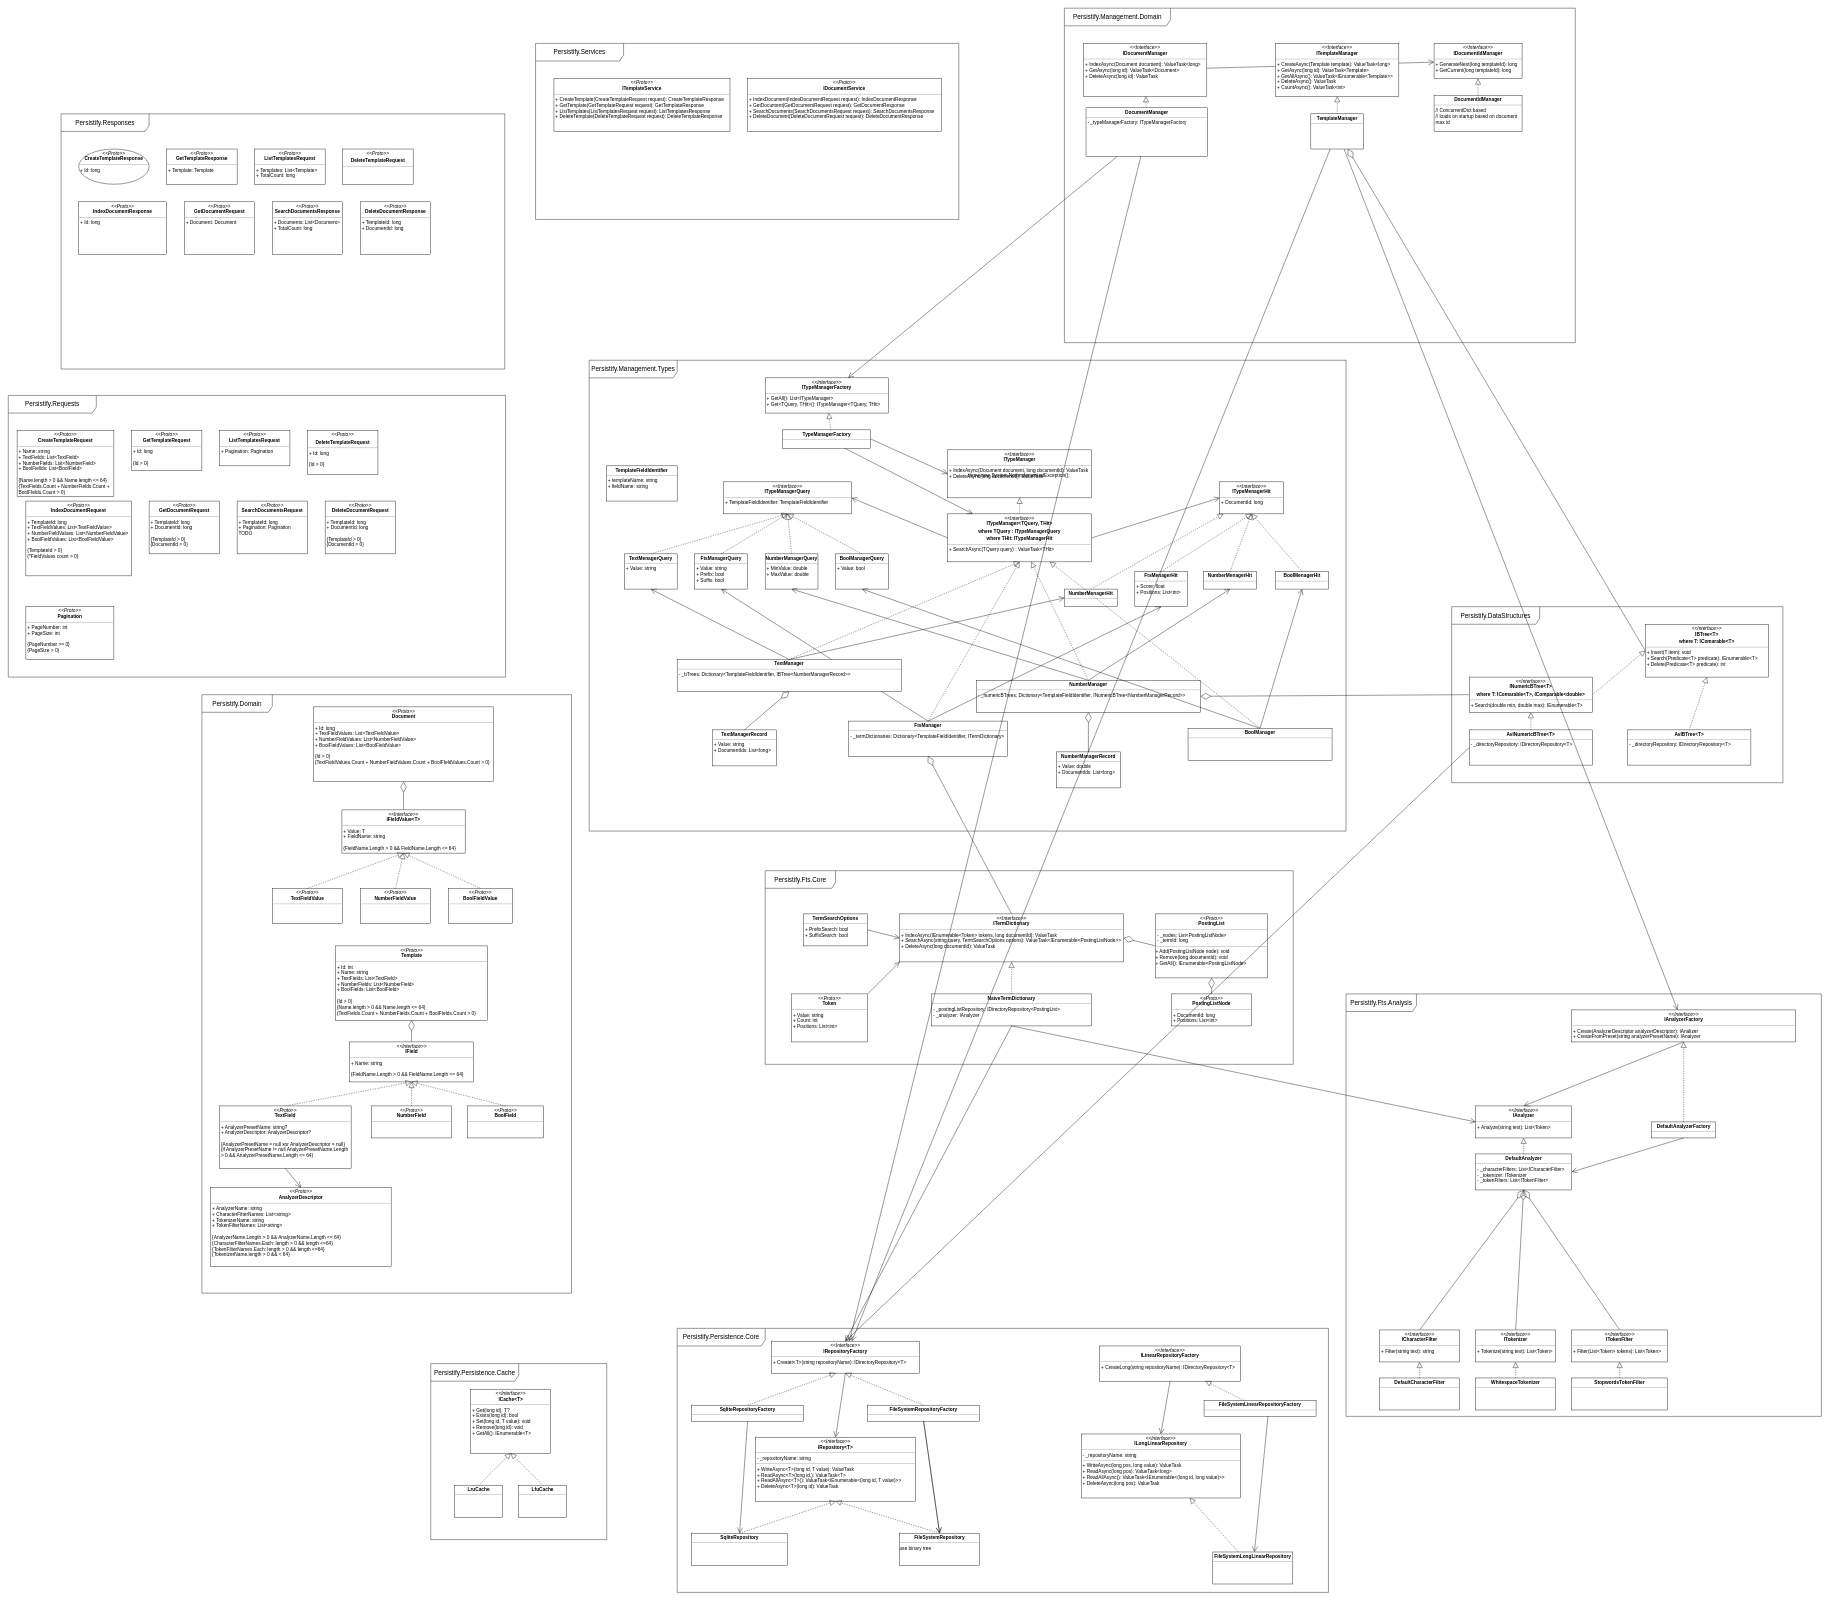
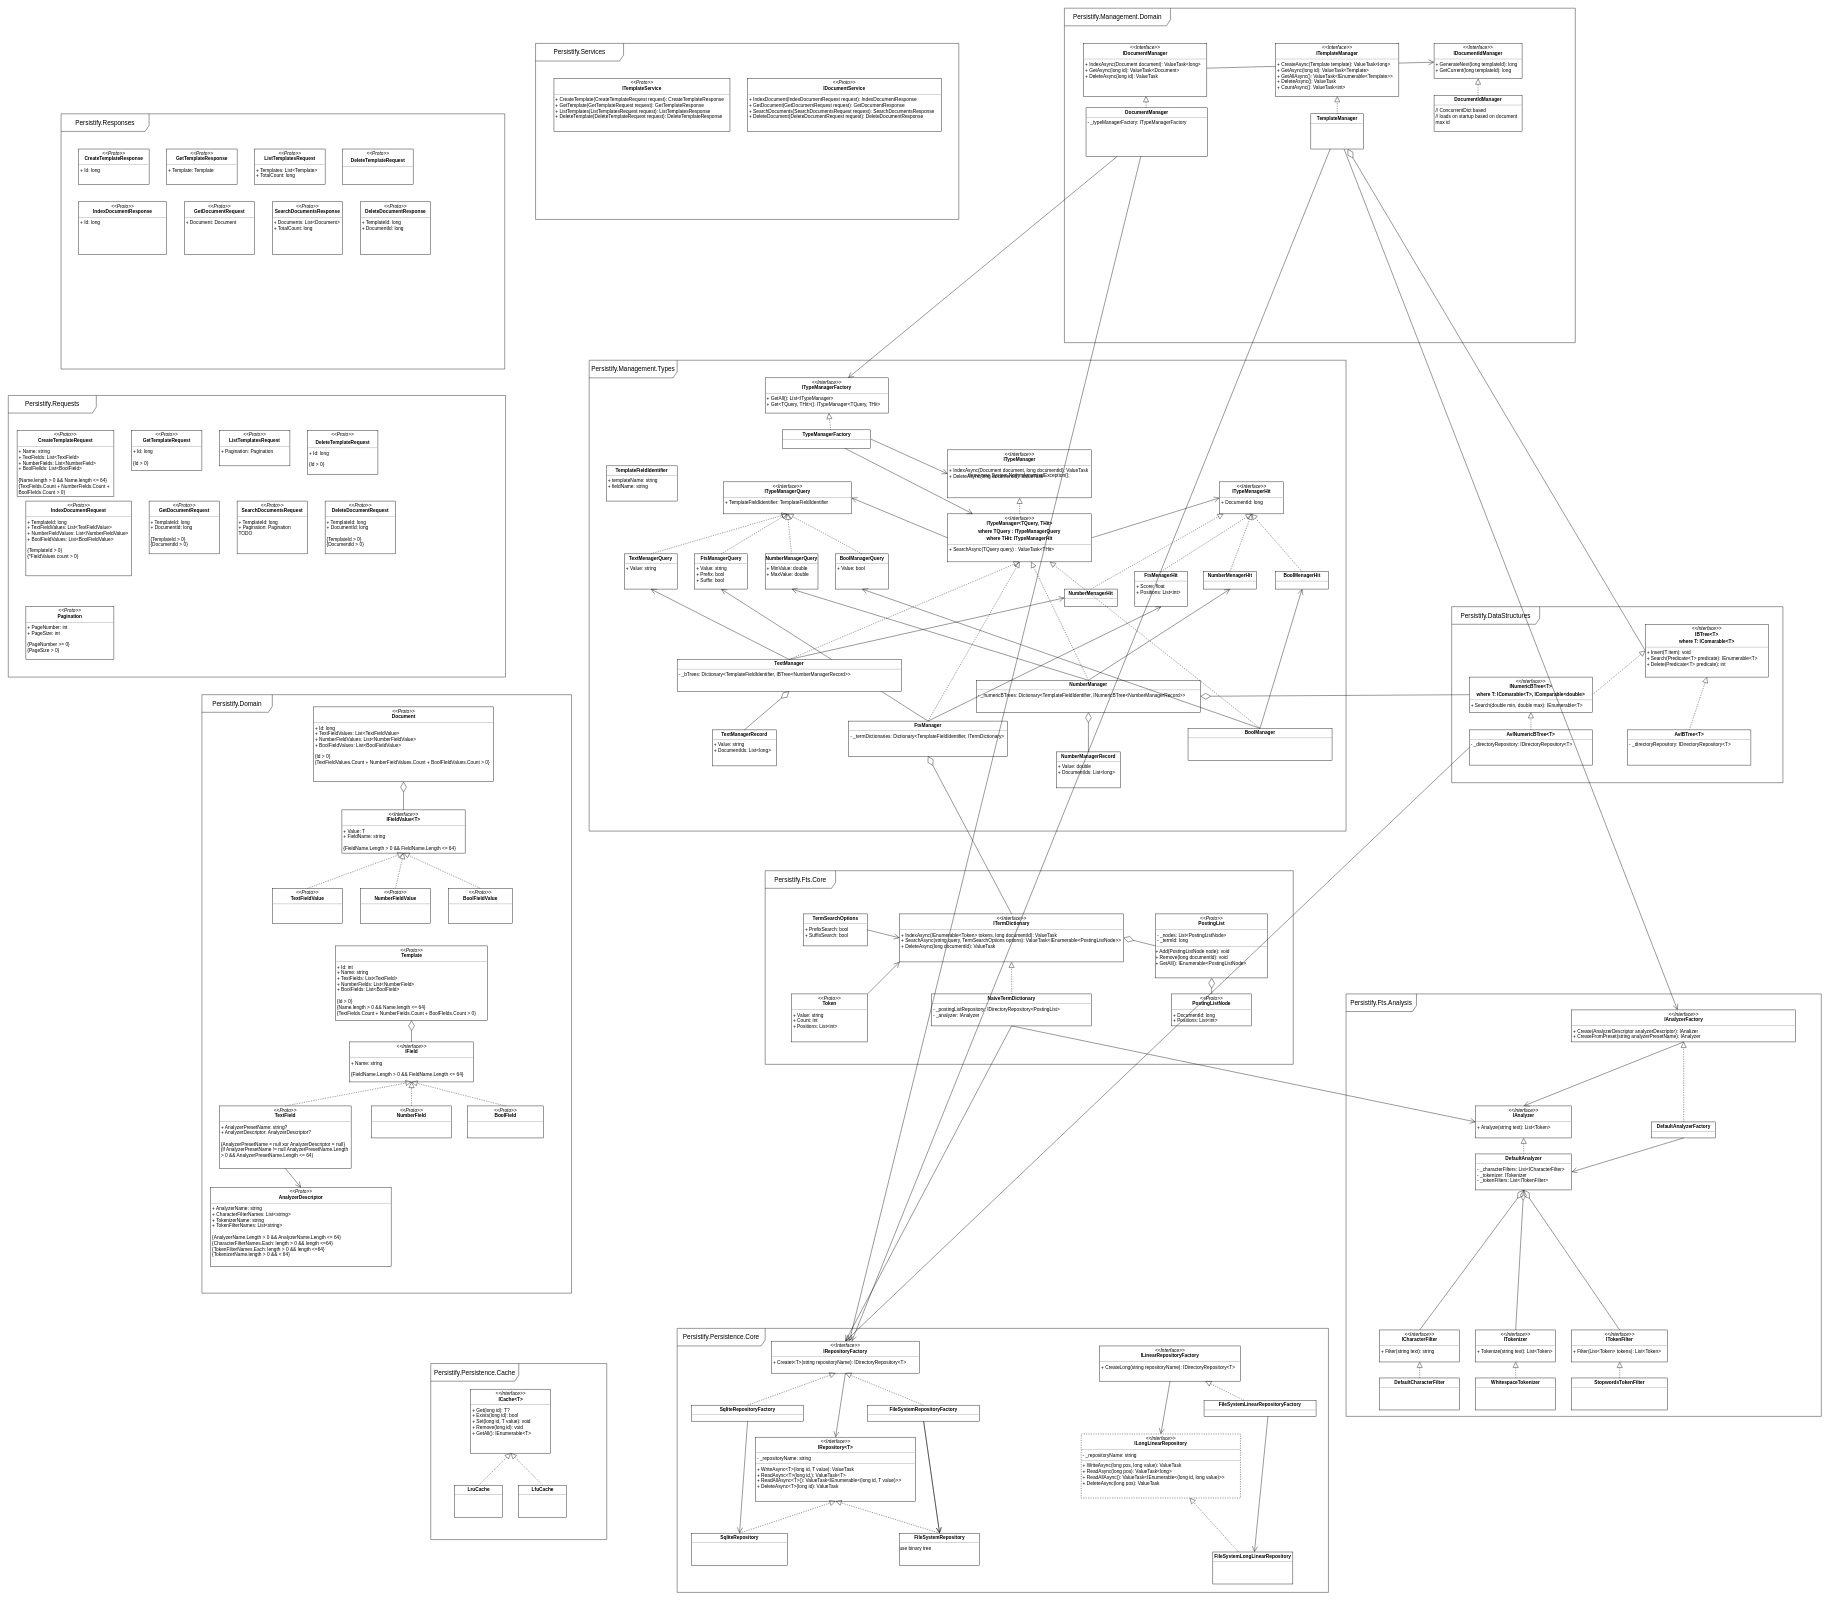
node "<<Proto>> CreateTemplateResponse + Id: long": shape ellipse -> rectangle
node "<<Interface>> ILongLinearRepository - _repositoryName: string + WriteAsync(long pos, long value): ValueTask + ReadAsync(long pos): ValueTask<long> + ReadAllAsync(): ValueTask<IEnumerable<(long id, long value)>> + DeleteAsync(long pos): ValueTask": style solid -> dashed
